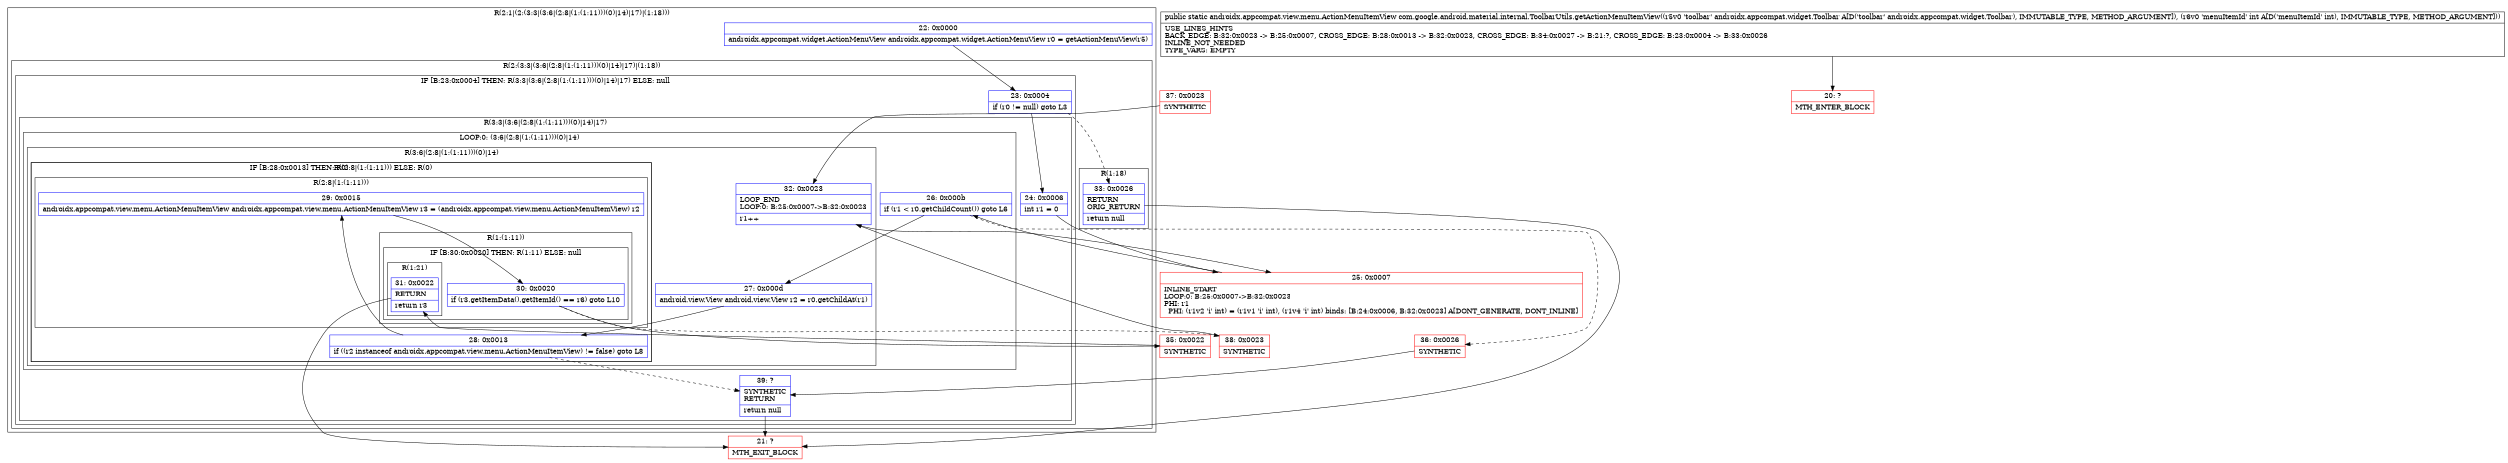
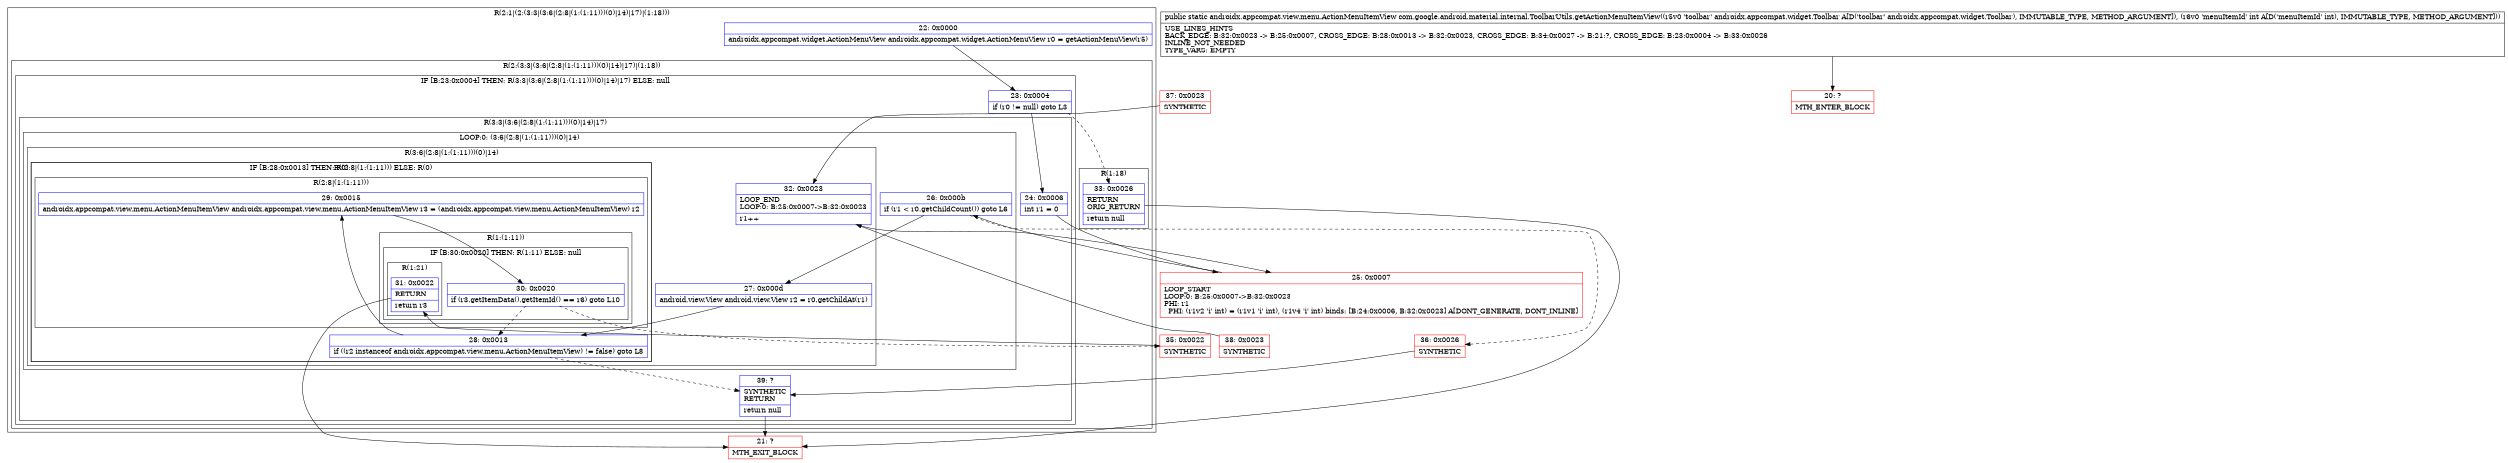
node "25: 0x0007": text "INLINE_START" -> "LOOP_START"
edge "30: 0x0020" -> "38: 0x0023": now "30: 0x0020" -> "28: 0x0013"
edge "30: 0x0020" -> "35: 0x0022": style solid -> dashed
